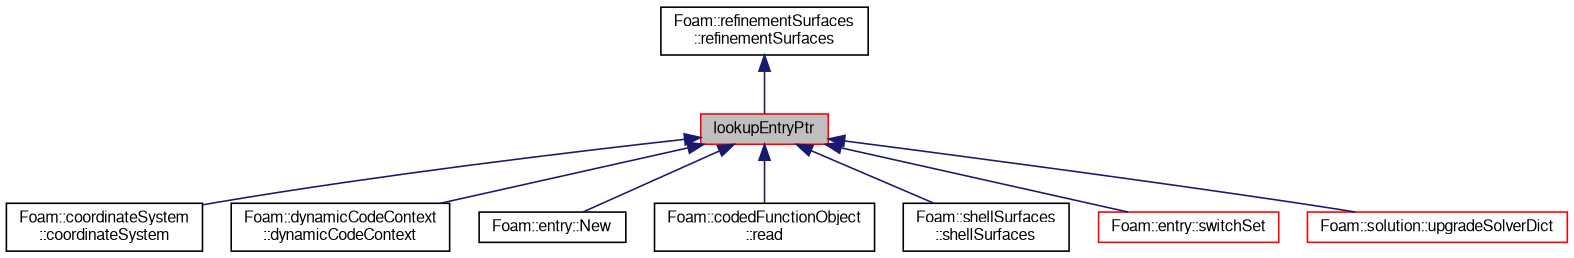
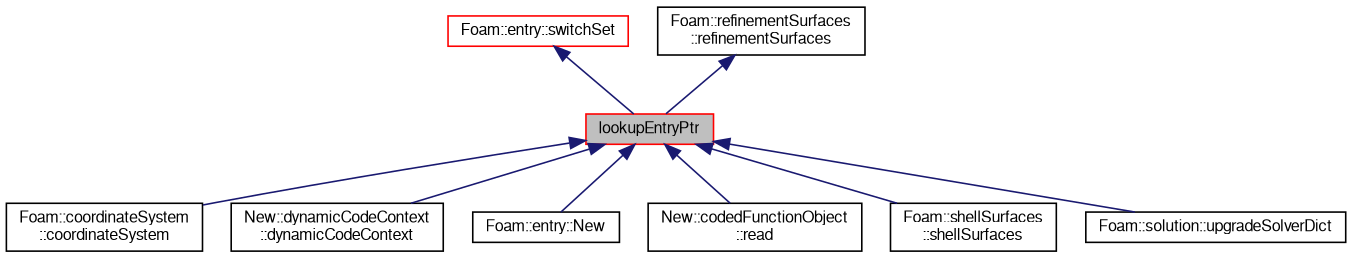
edge "Foam::entry::switchSet" -> "lookupEntryPtr": reversed
node "Foam::dynamicCodeContext ::dynamicCodeContext": label "Foam::dynamicCodeContext ::dynamicCodeContext" -> "New::dynamicCodeContext ::dynamicCodeContext"
node "Foam::codedFunctionObject ::read": label "Foam::codedFunctionObject ::read" -> "New::codedFunctionObject ::read"
node "Foam::solution::upgradeSolverDict": color red -> black
